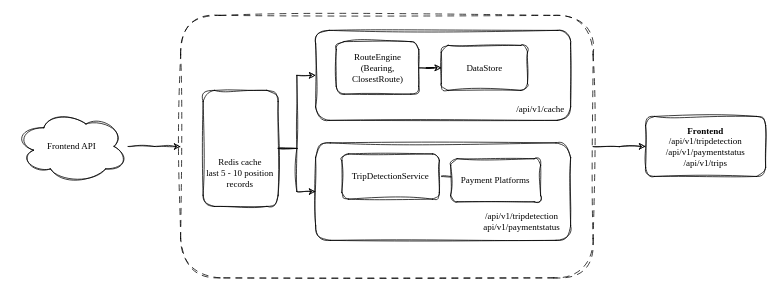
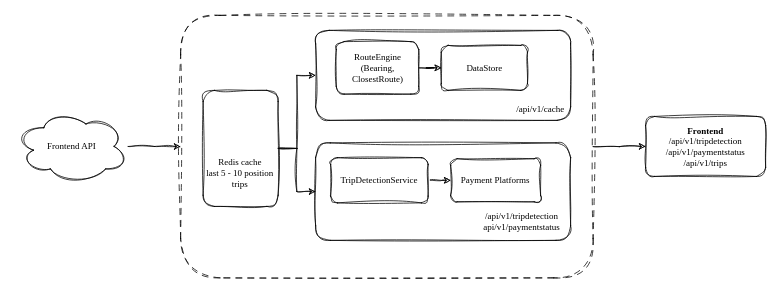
node "Redis cache last 5 - 10 position records": label "Redis cache last 5 - 10 position records" -> "Redis cache last 5 - 10 position trips"
node "TripDetectionService": moved (390, 177) -> (379, 180)
